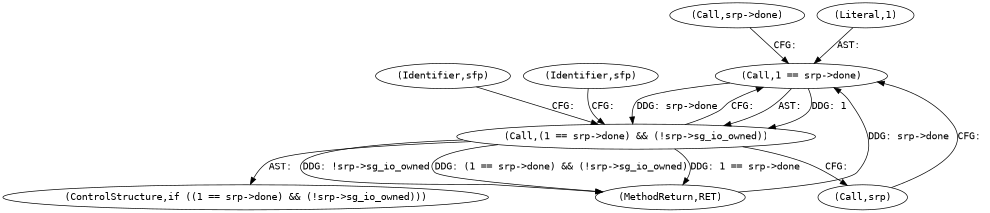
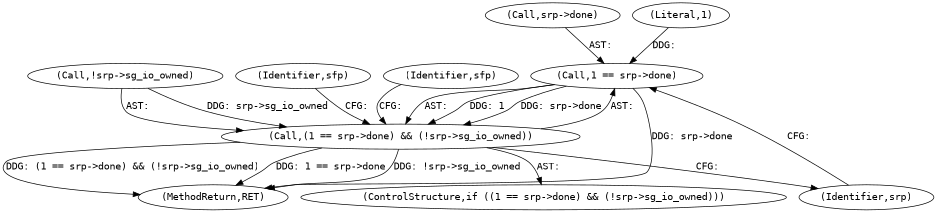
edge "(Call,srp->done)" -> "(Call,1 == srp->done)": label "CFG: " -> "AST: "
edge "(Literal,1)" -> "(Call,1 == srp->done)": label "AST: " -> "DDG: "
node "(Call,!srp->sg_io_owned)": added
edge "(Call,(1 == srp->done) && (!srp->sg_io_owned))" -> "(Call,1 == srp->done)": label "CFG: " -> "AST: "
edge "(MethodReturn,RET)" -> "(Call,1 == srp->done)": reversed
node "(Call,srp)": label "(Call,srp)" -> "(Identifier,srp)"
